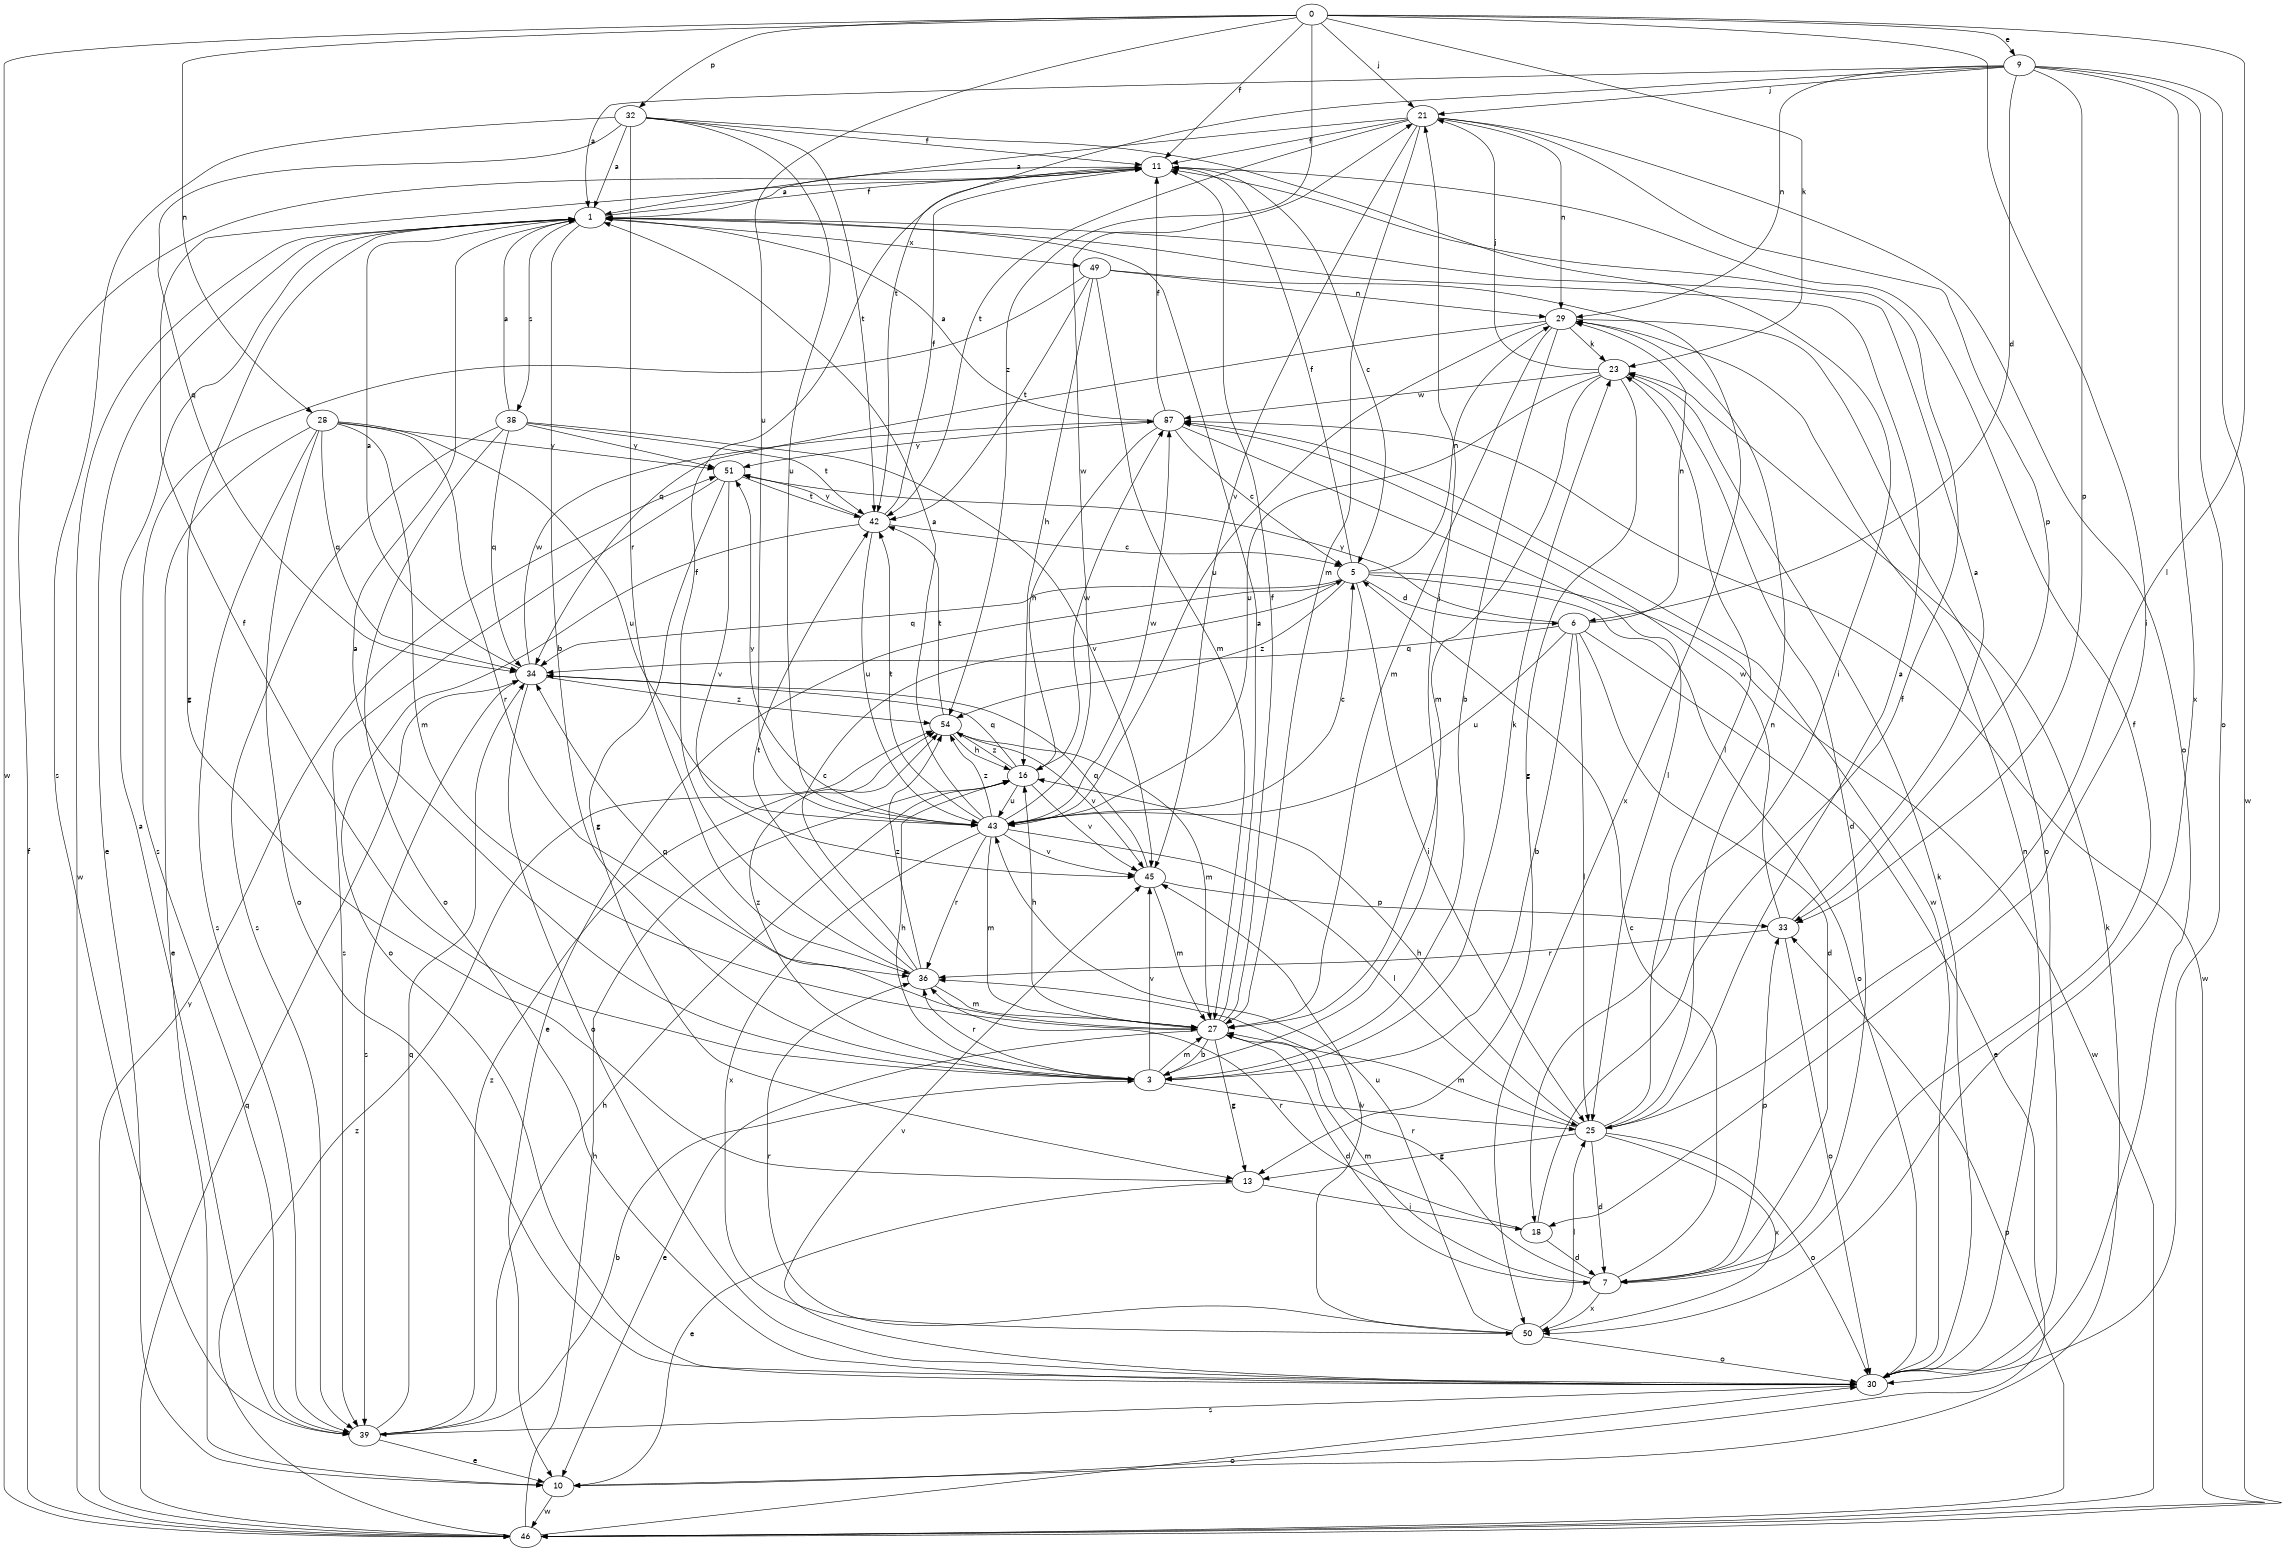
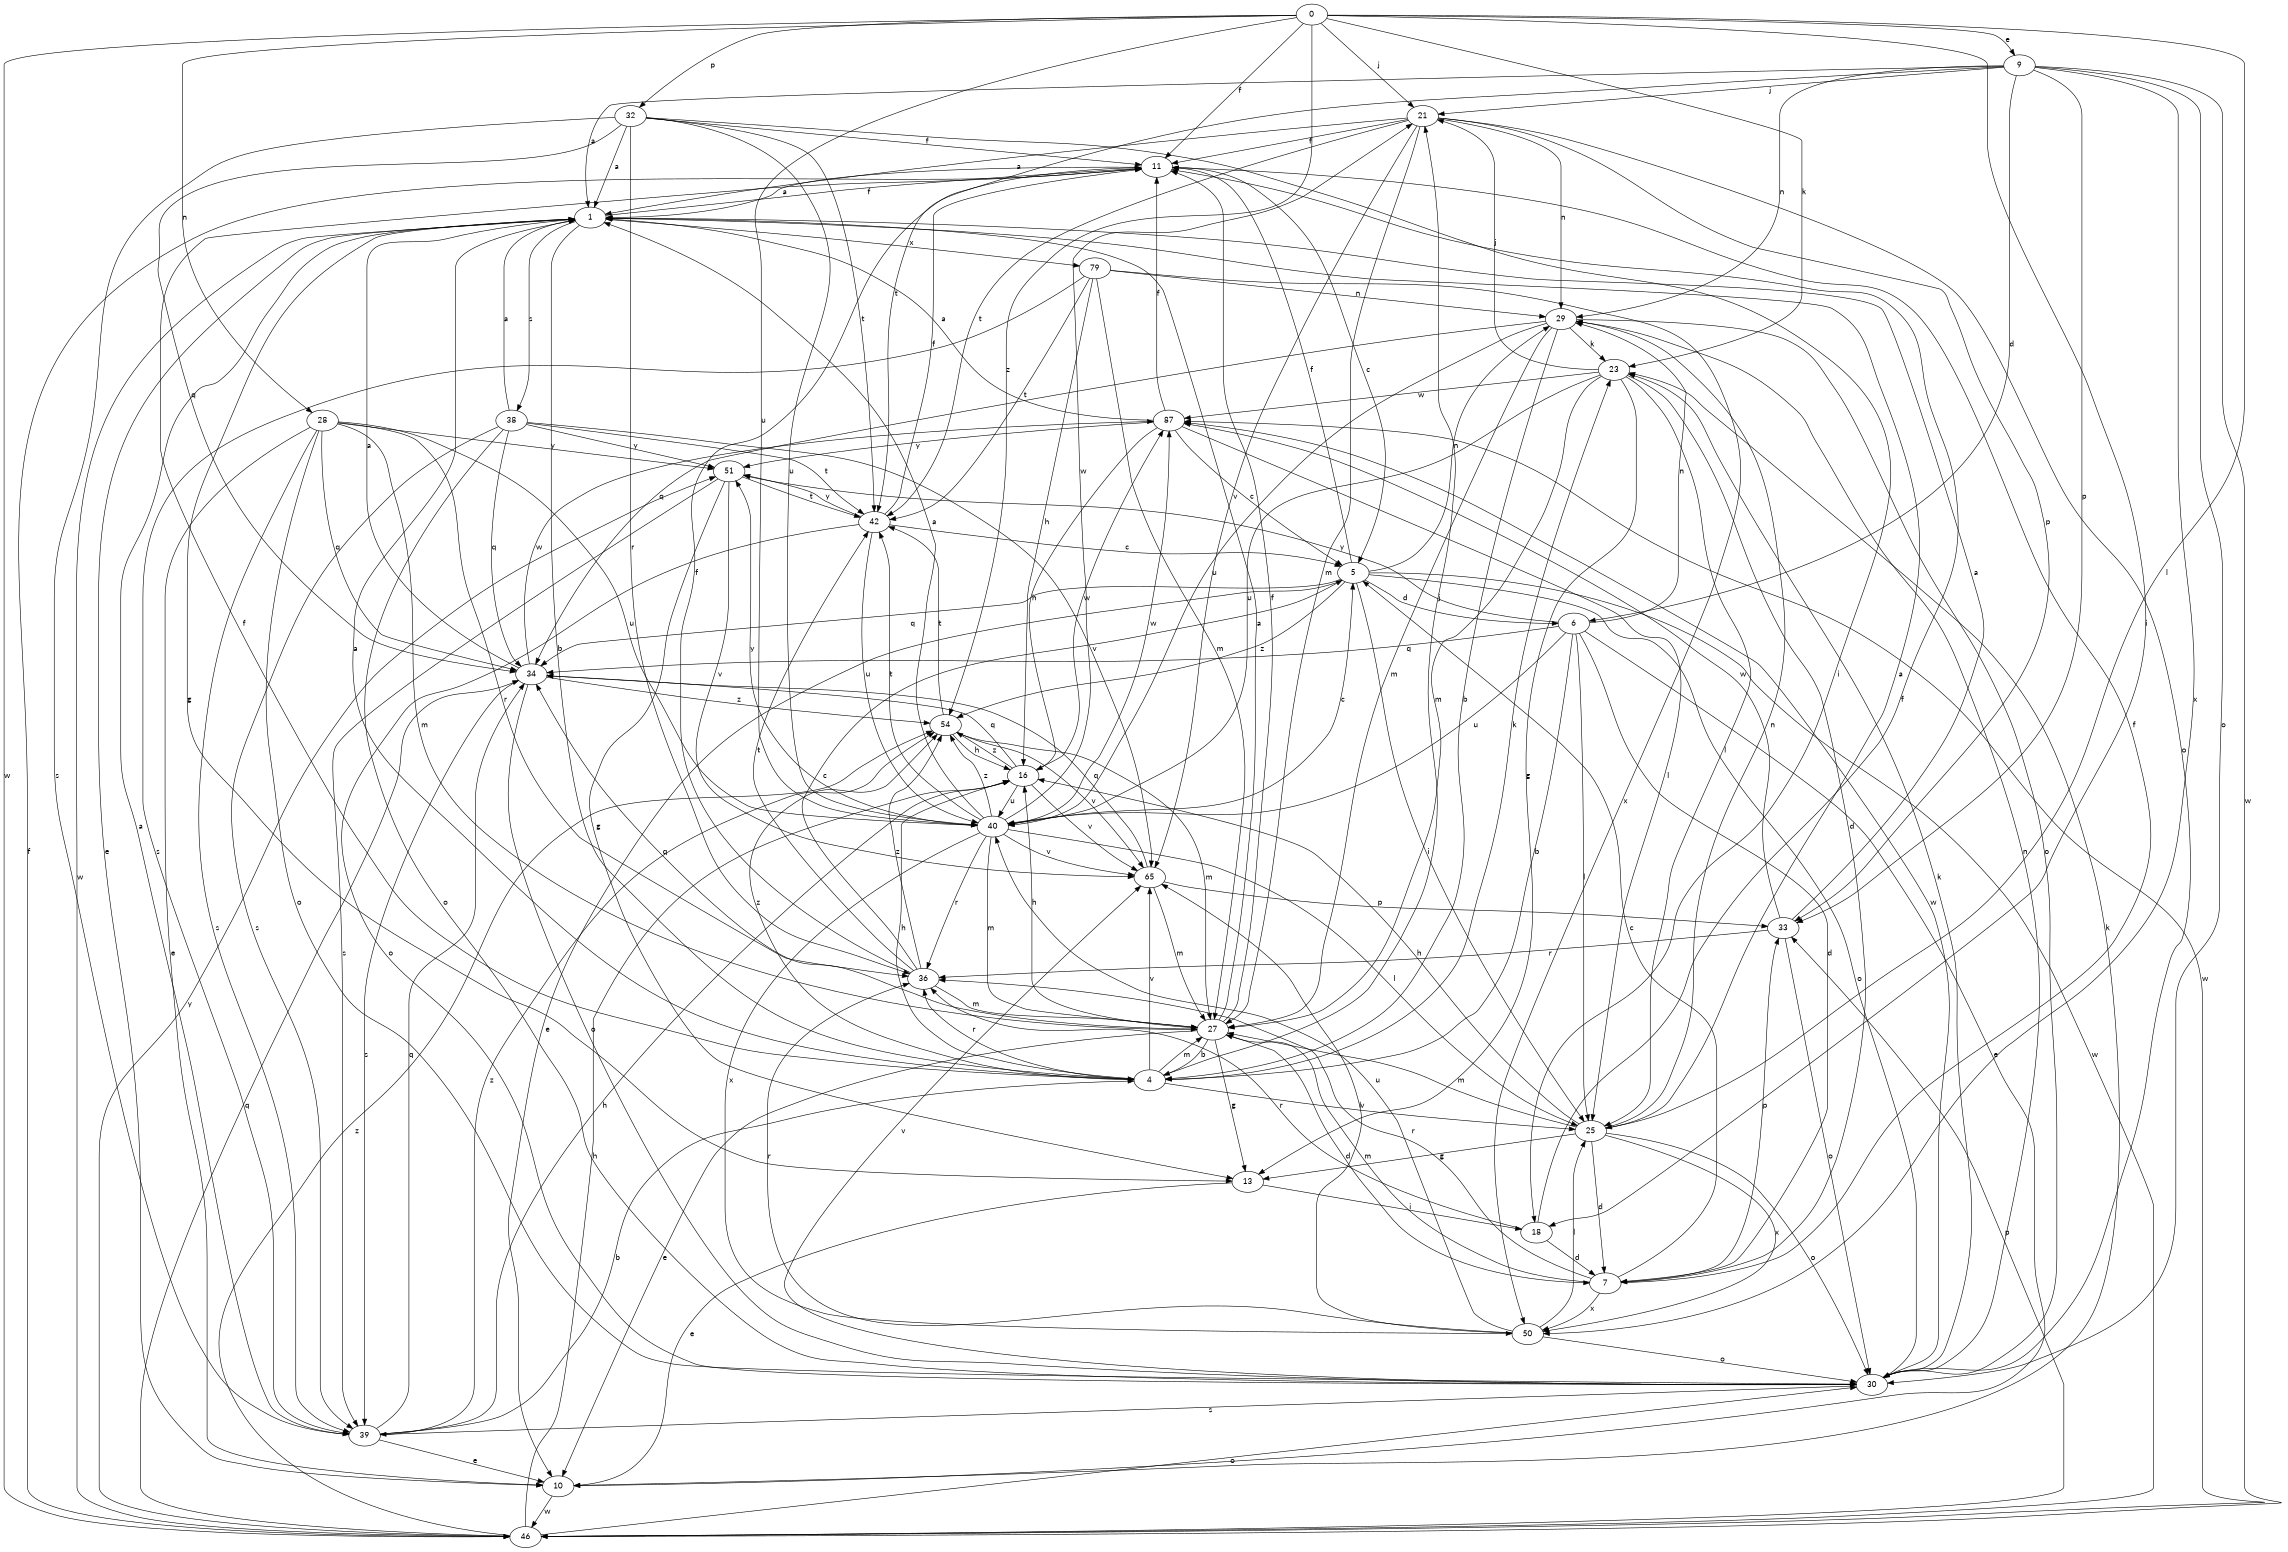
node "49": label "49" -> "79"
edge "25" -> "23": reversed
node "43": label "43" -> "40"
node "45": label "45" -> "65"
node "3": label "3" -> "4"
